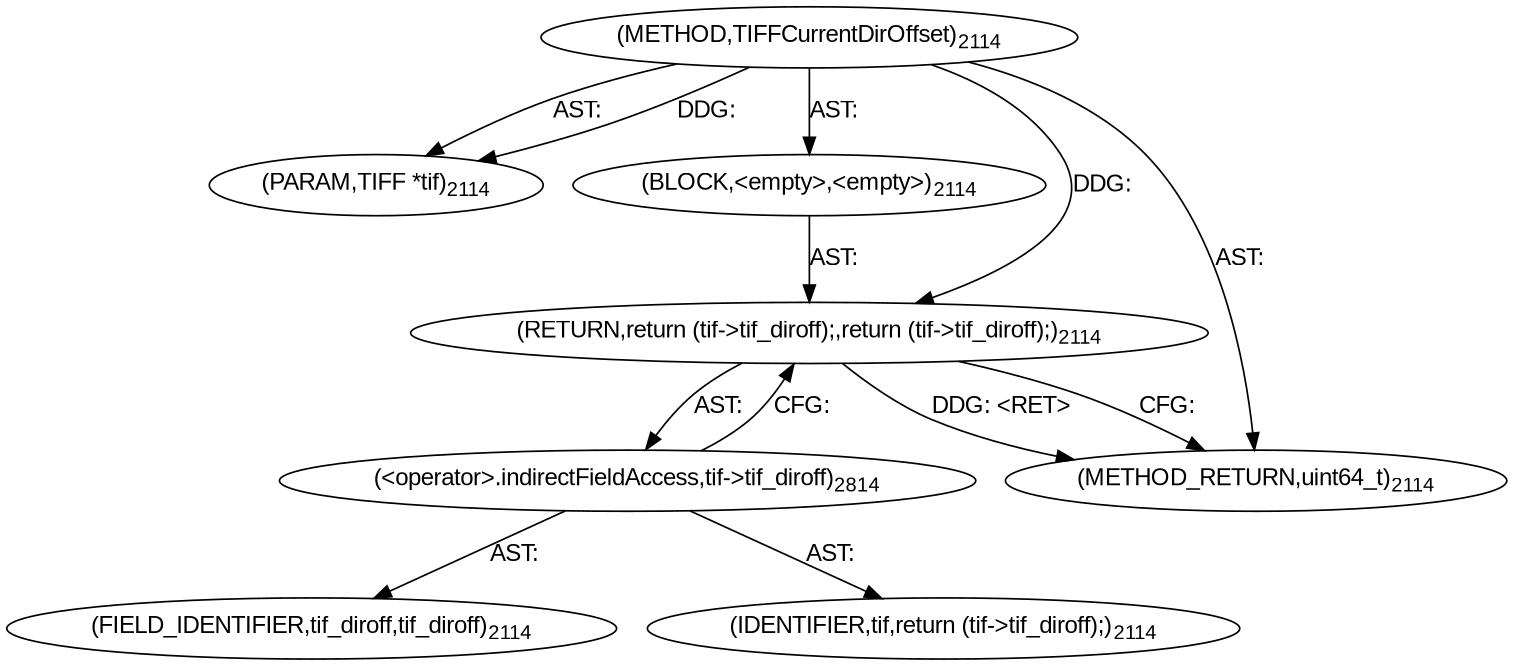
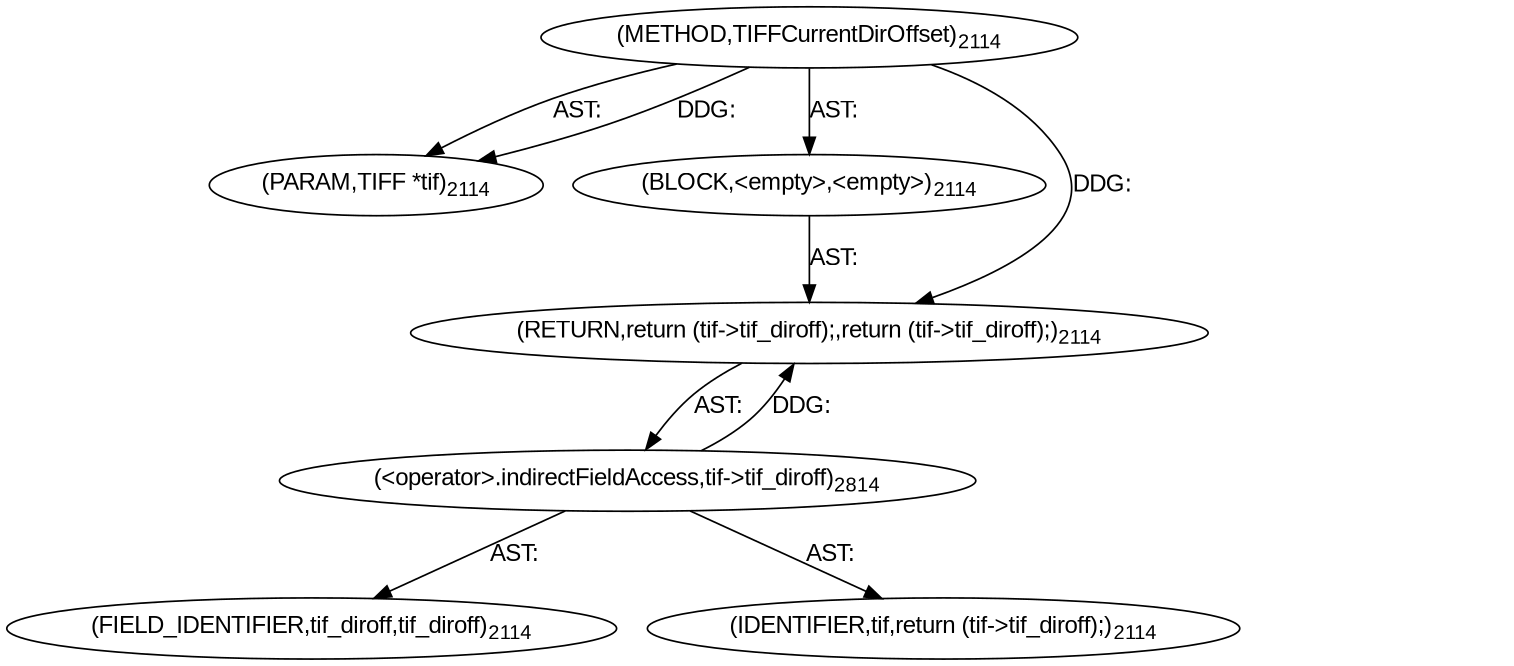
edge "(<operator>.indirectFieldAccess,tif->tif_diroff)" -> "(RETURN,return (tif->tif_diroff);,return (tif->tif_diroff);)": label "CFG: " -> "DDG: "
node "(METHOD_RETURN,uint64_t)": removed
